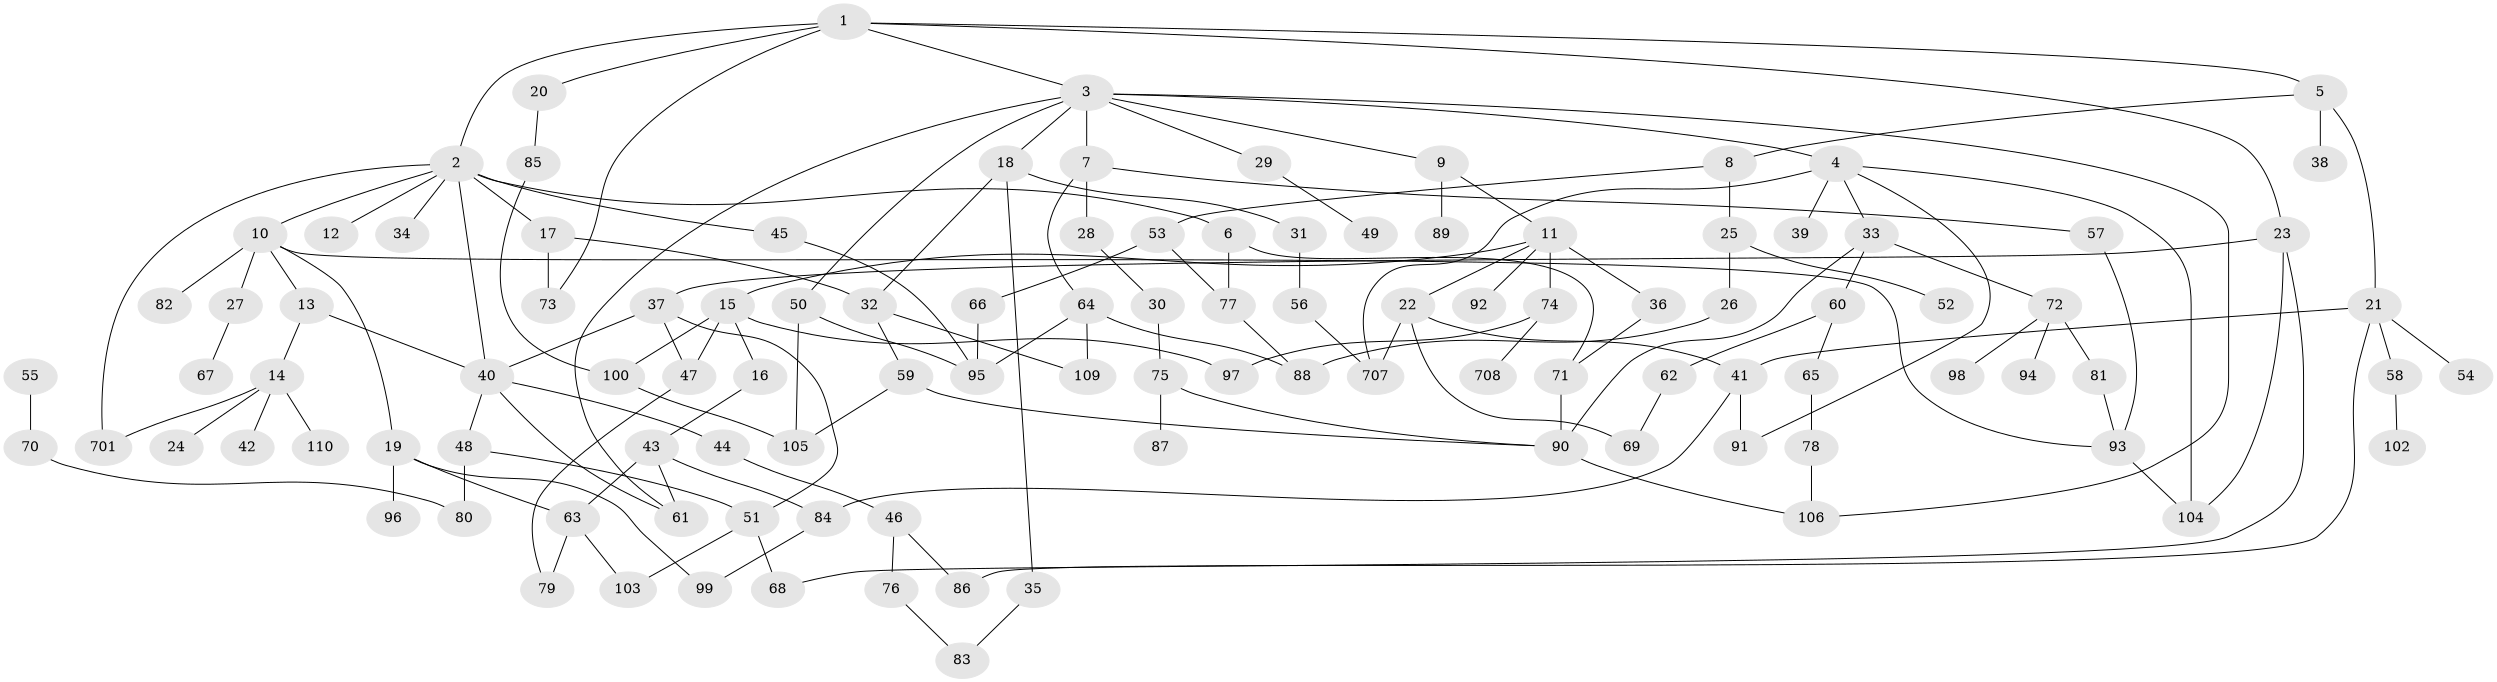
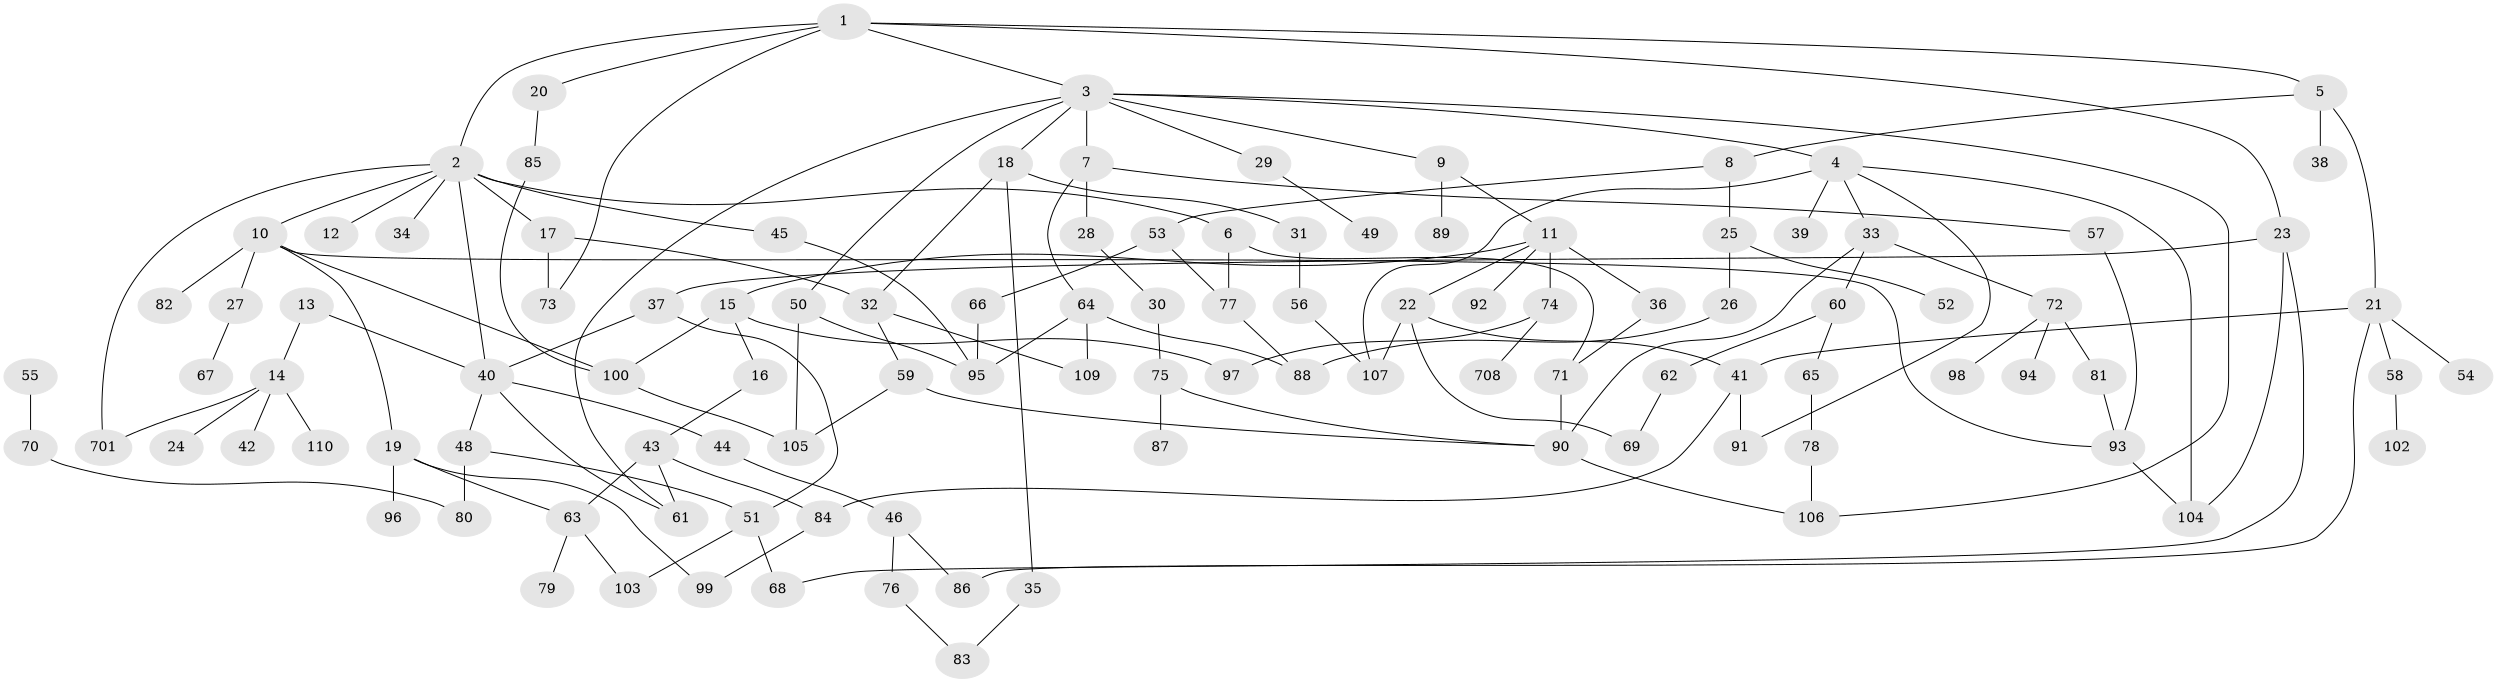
edge "10" -- "13": now "10" -- "100"
node "47": removed
node "707": label "707" -> "107"
